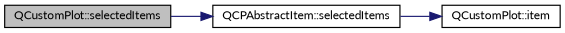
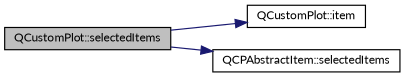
edge "QCPAbstractItem::selectedItems" -> "QCustomPlot::item": now "QCustomPlot::selectedItems" -> "QCustomPlot::item"
